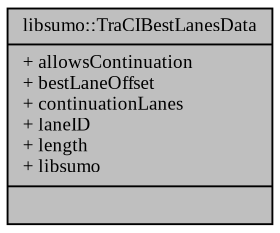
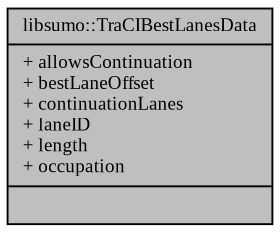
node "libsumo::TraCIBestLanesData": text "+ libsumo" -> "+ occupation"
